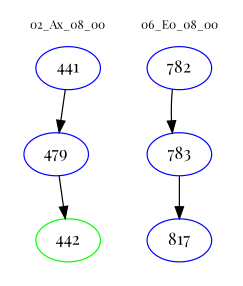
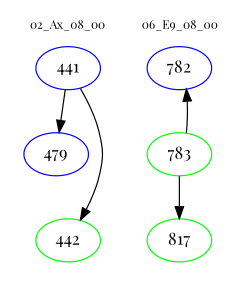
cluster "06_E0_08_00": label "06_E0_08_00" -> "06_E9_08_00"
edge "782" -> "783": reversed
node "783": color blue -> green
edge "479" -> "442": now "441" -> "442"
node "817": color blue -> green
